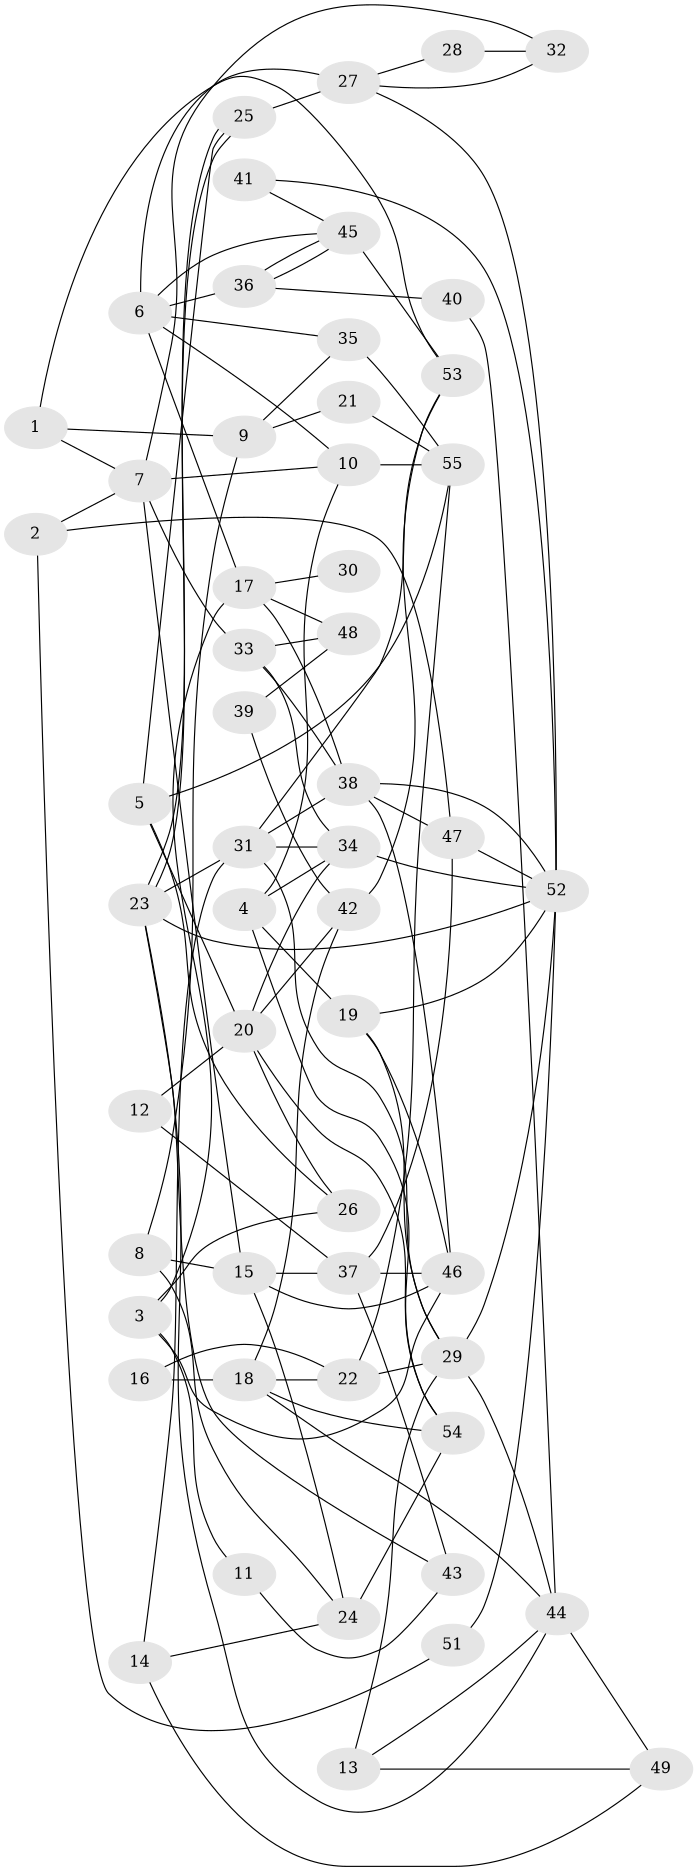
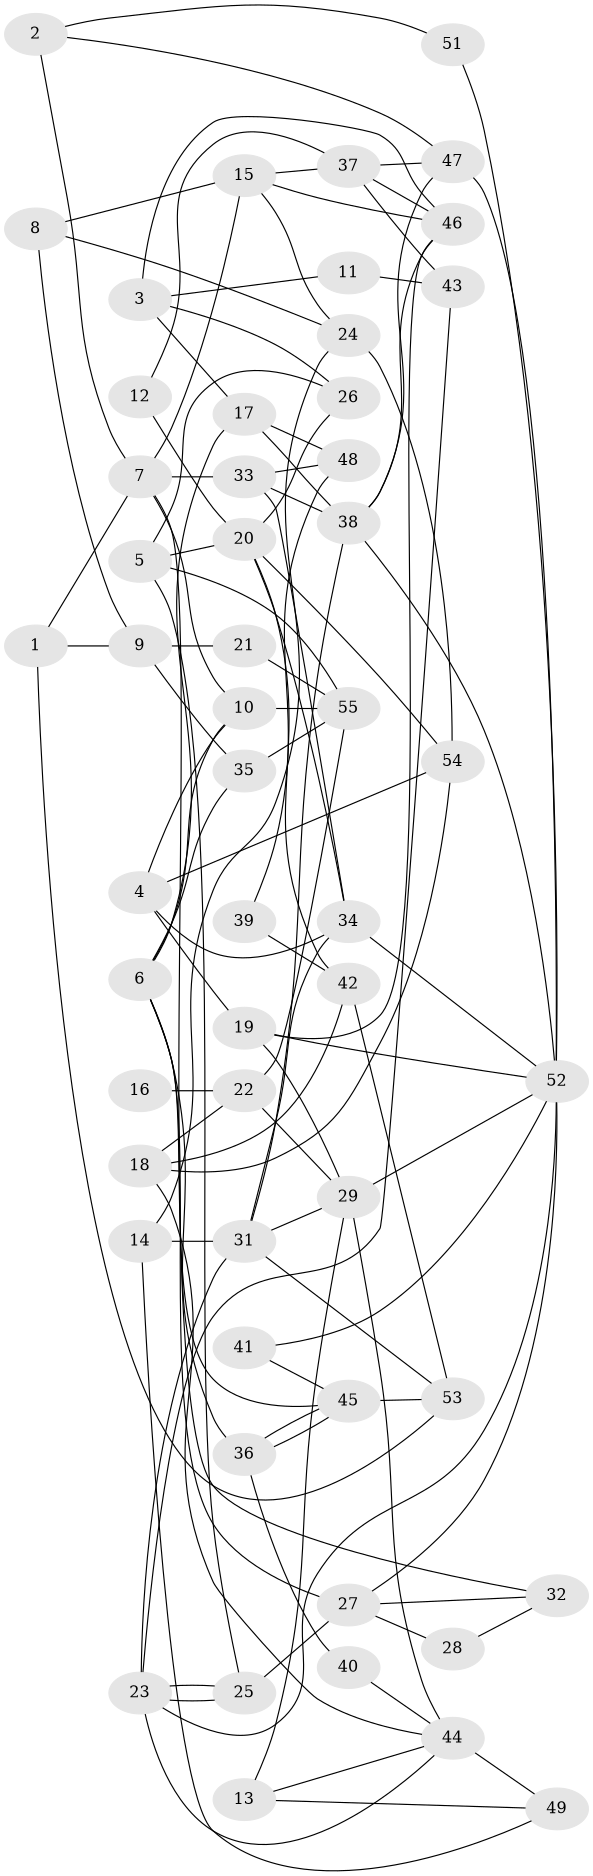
node "30": removed
edge "16" -- "18": removed
